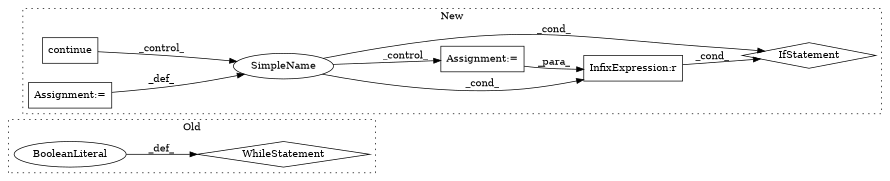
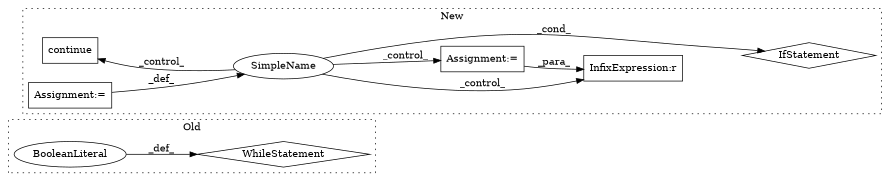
edge "continue" -> "SimpleName": reversed
edge "InfixExpression:r" -> "IfStatement": removed, label "_cond_"
edge "SimpleName" -> "InfixExpression:r": label "_cond_" -> "_control_"
